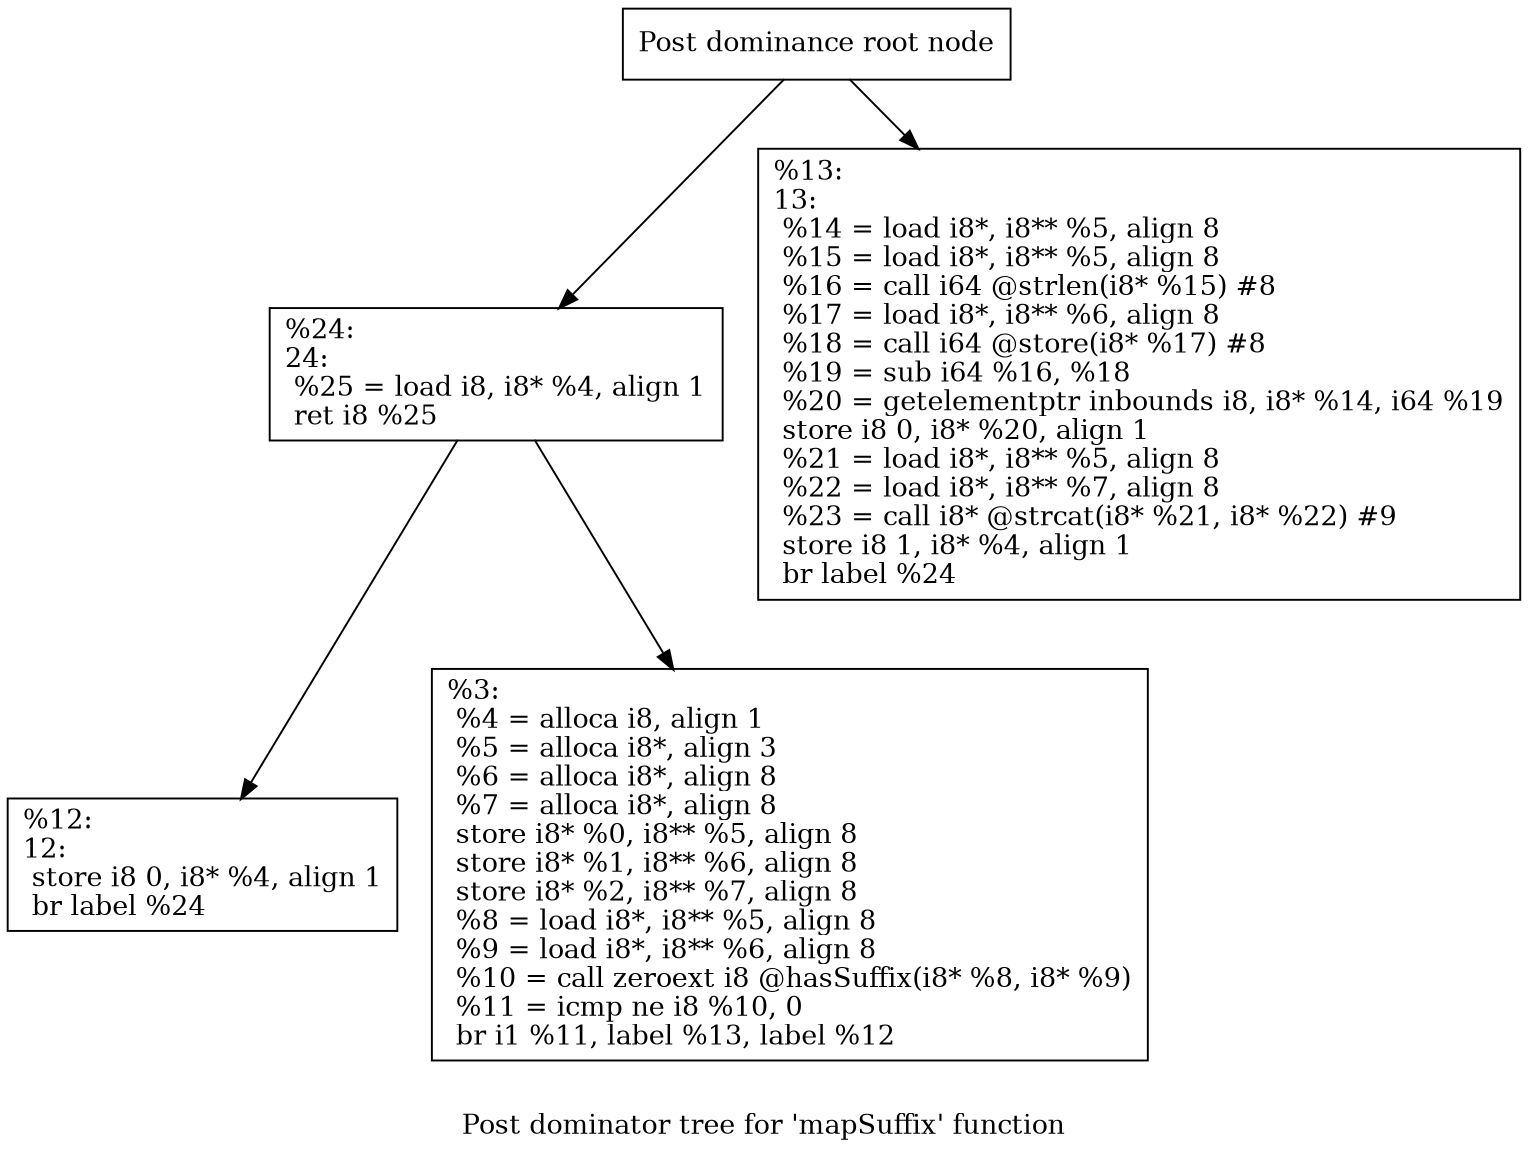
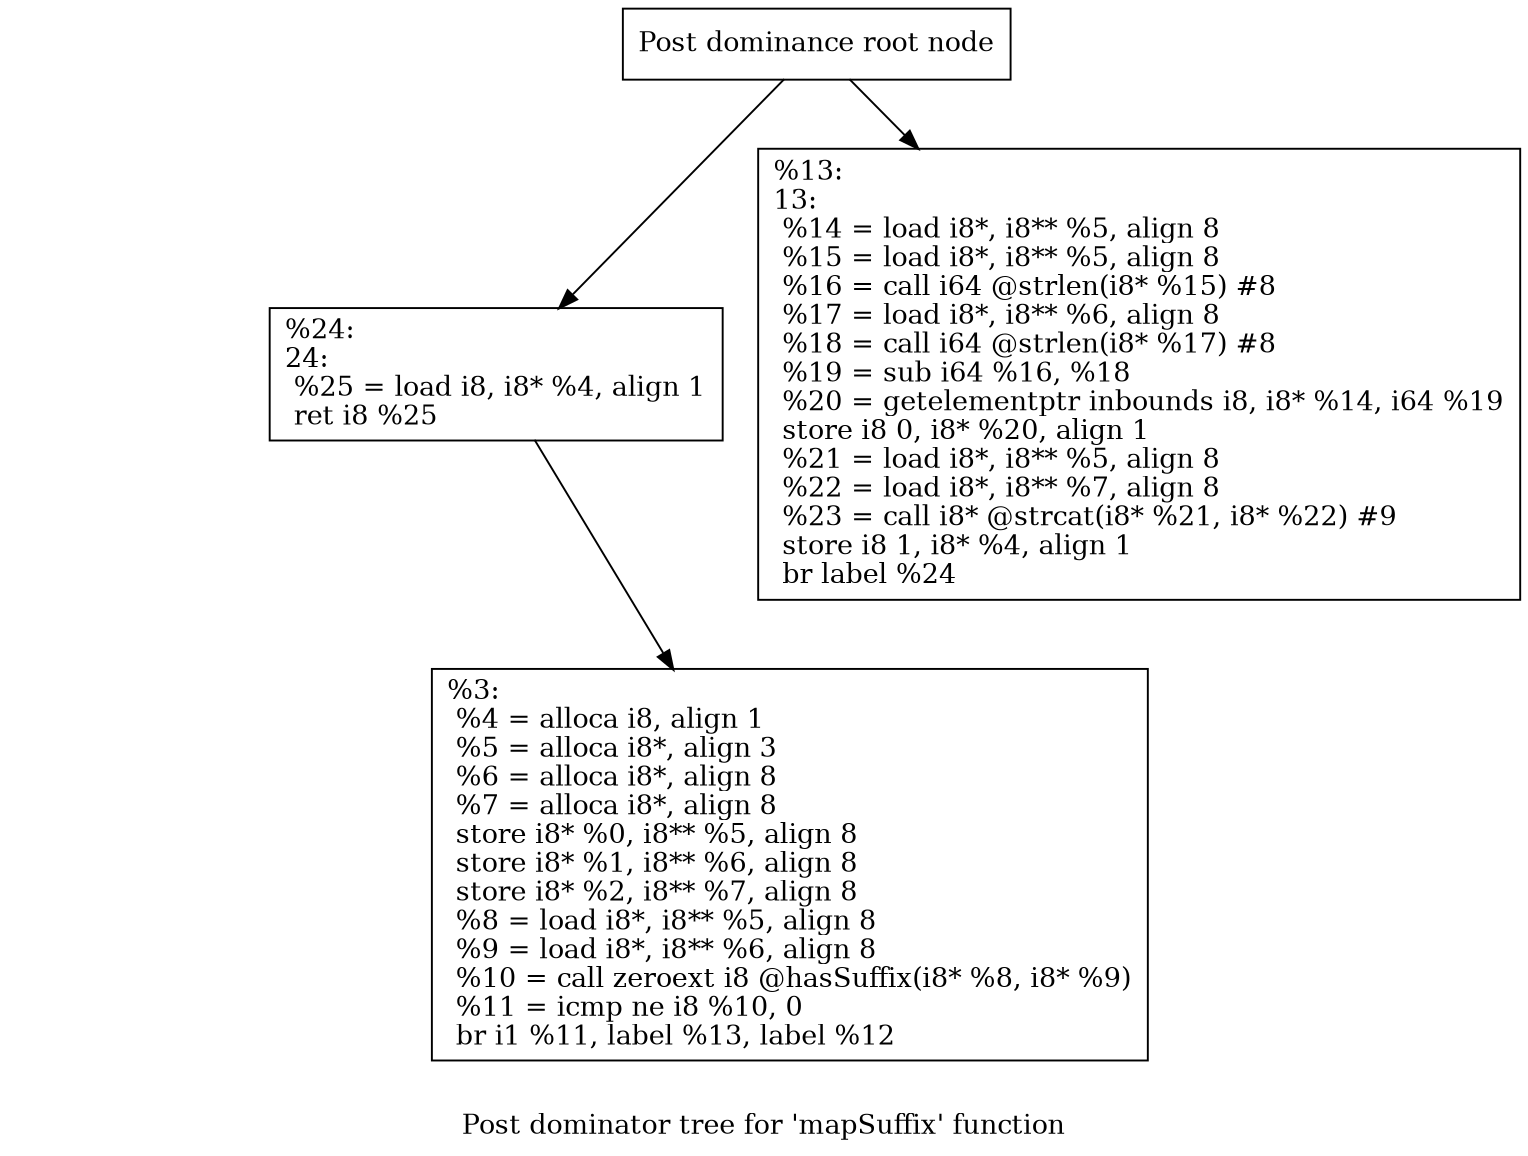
node "%13:": text "%18 = call i64 @store(i8* %17) #8" -> "%18 = call i64 @strlen(i8* %17) #8"
node "%12:": removed
